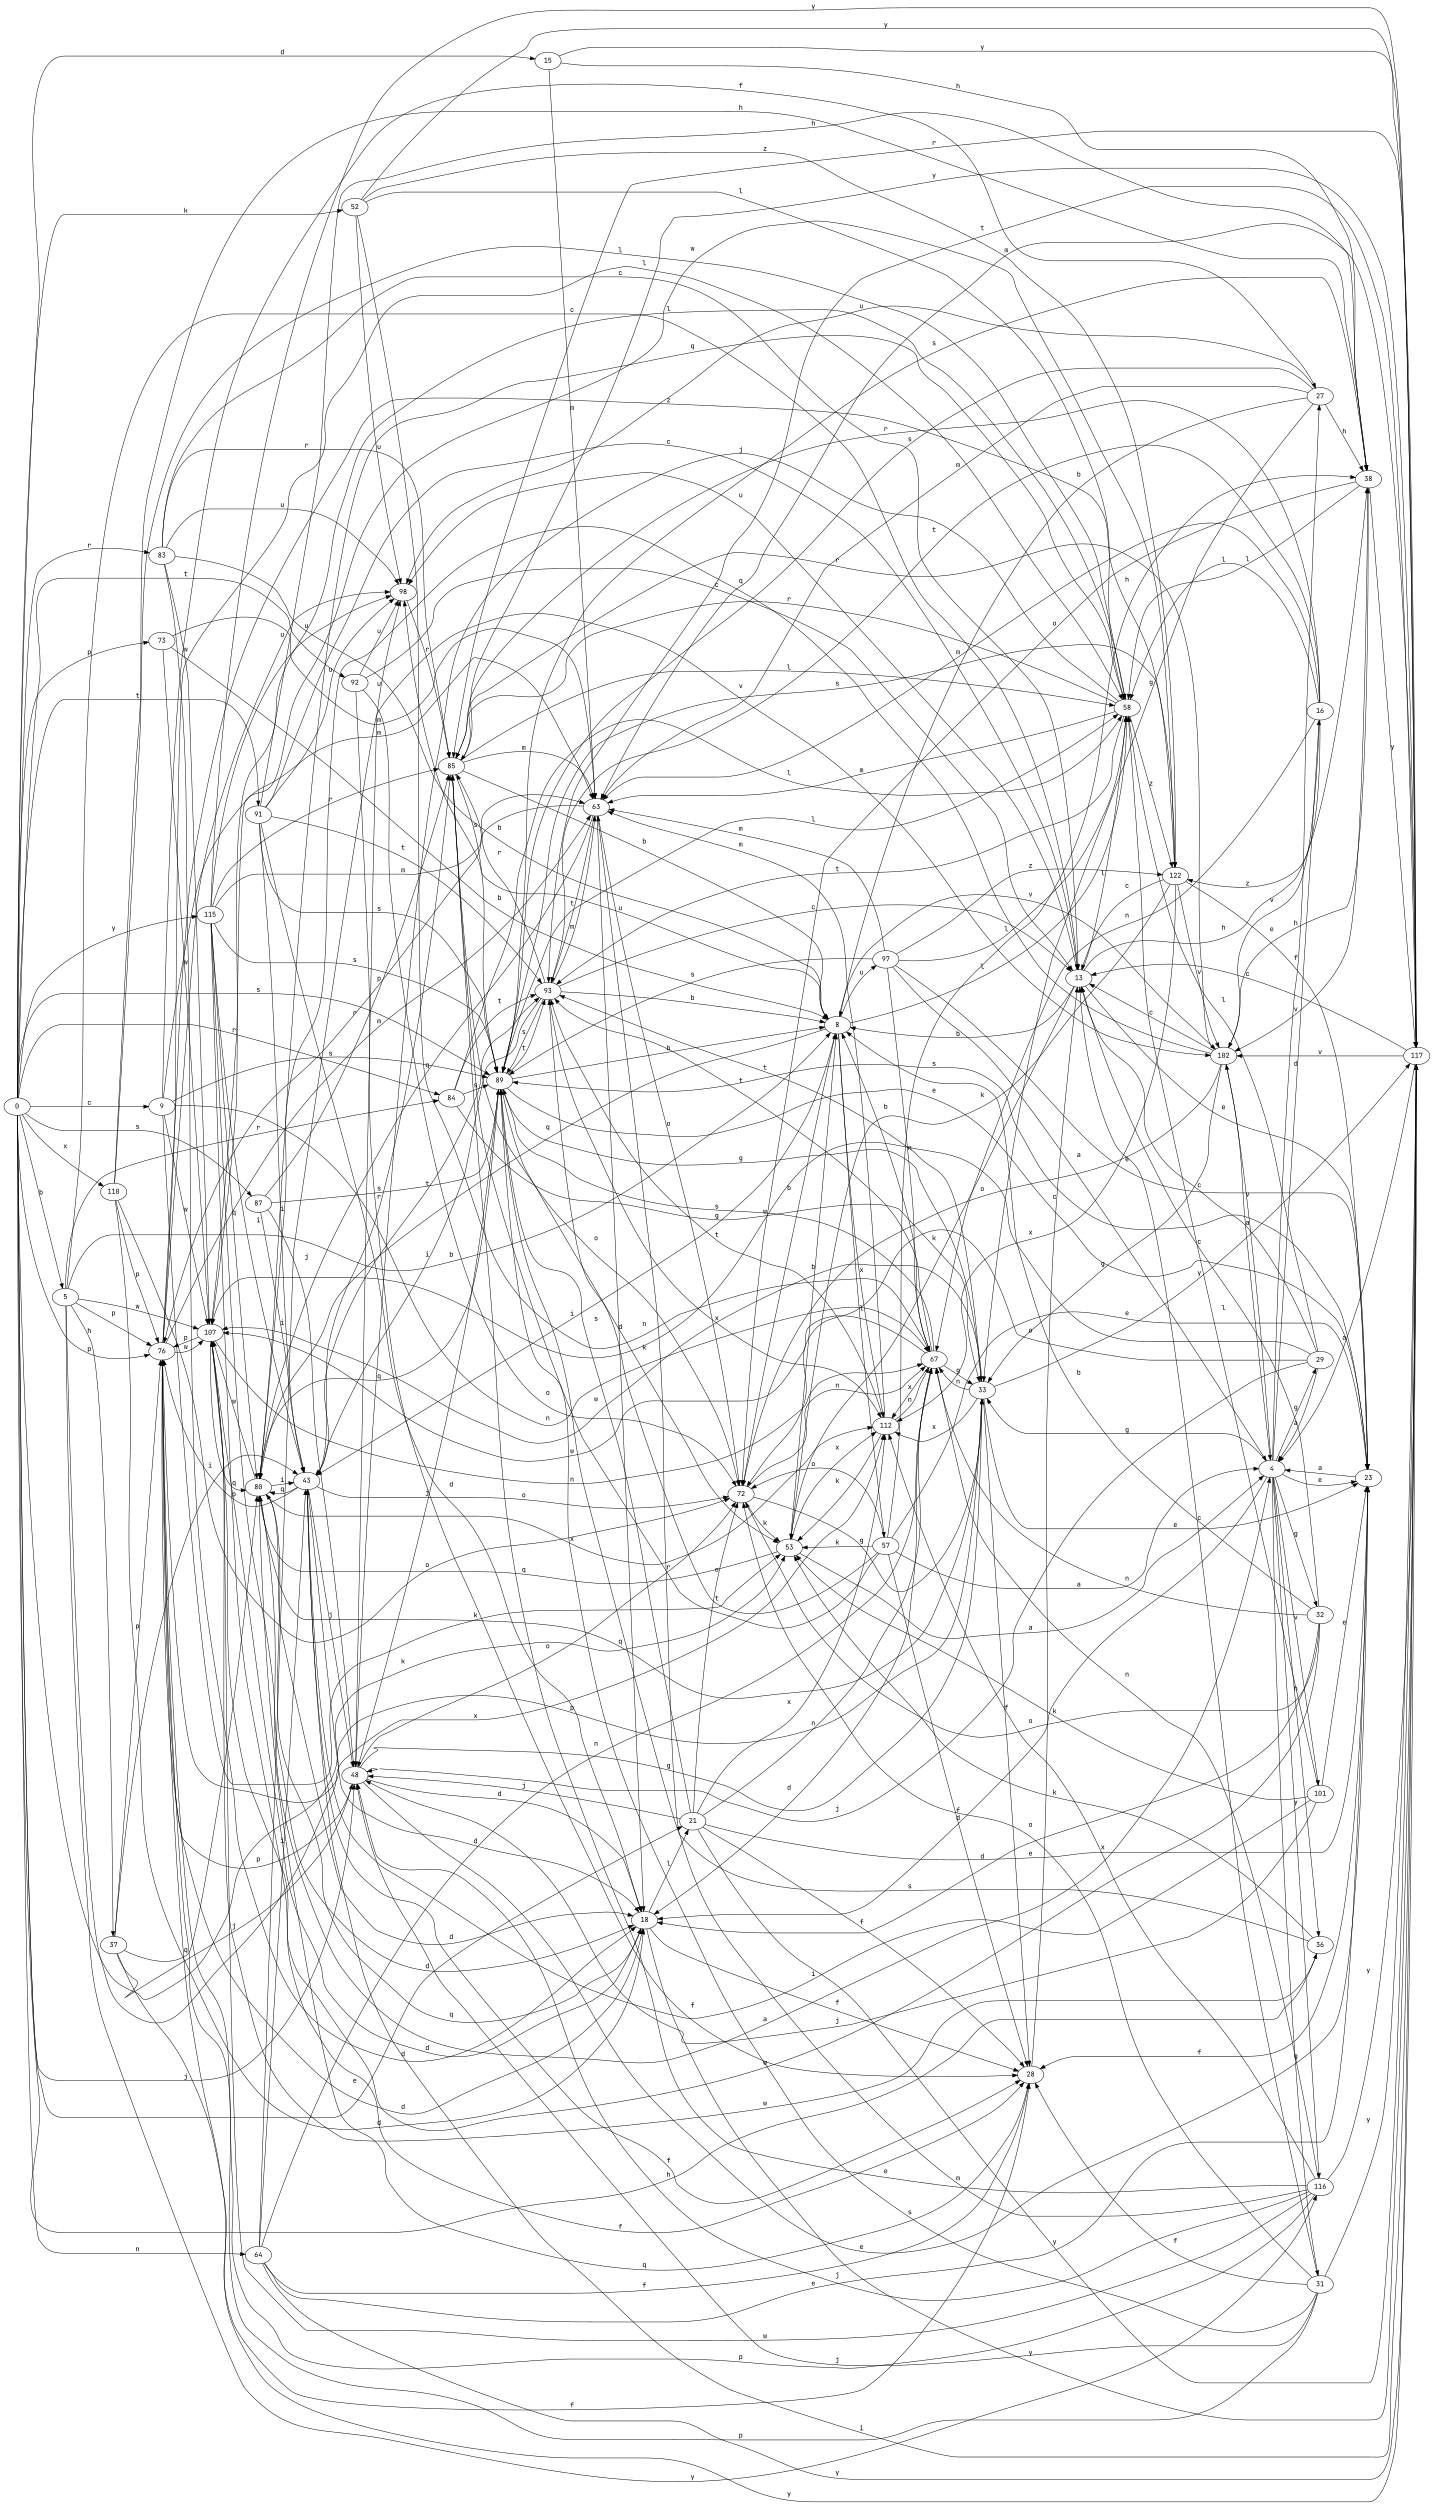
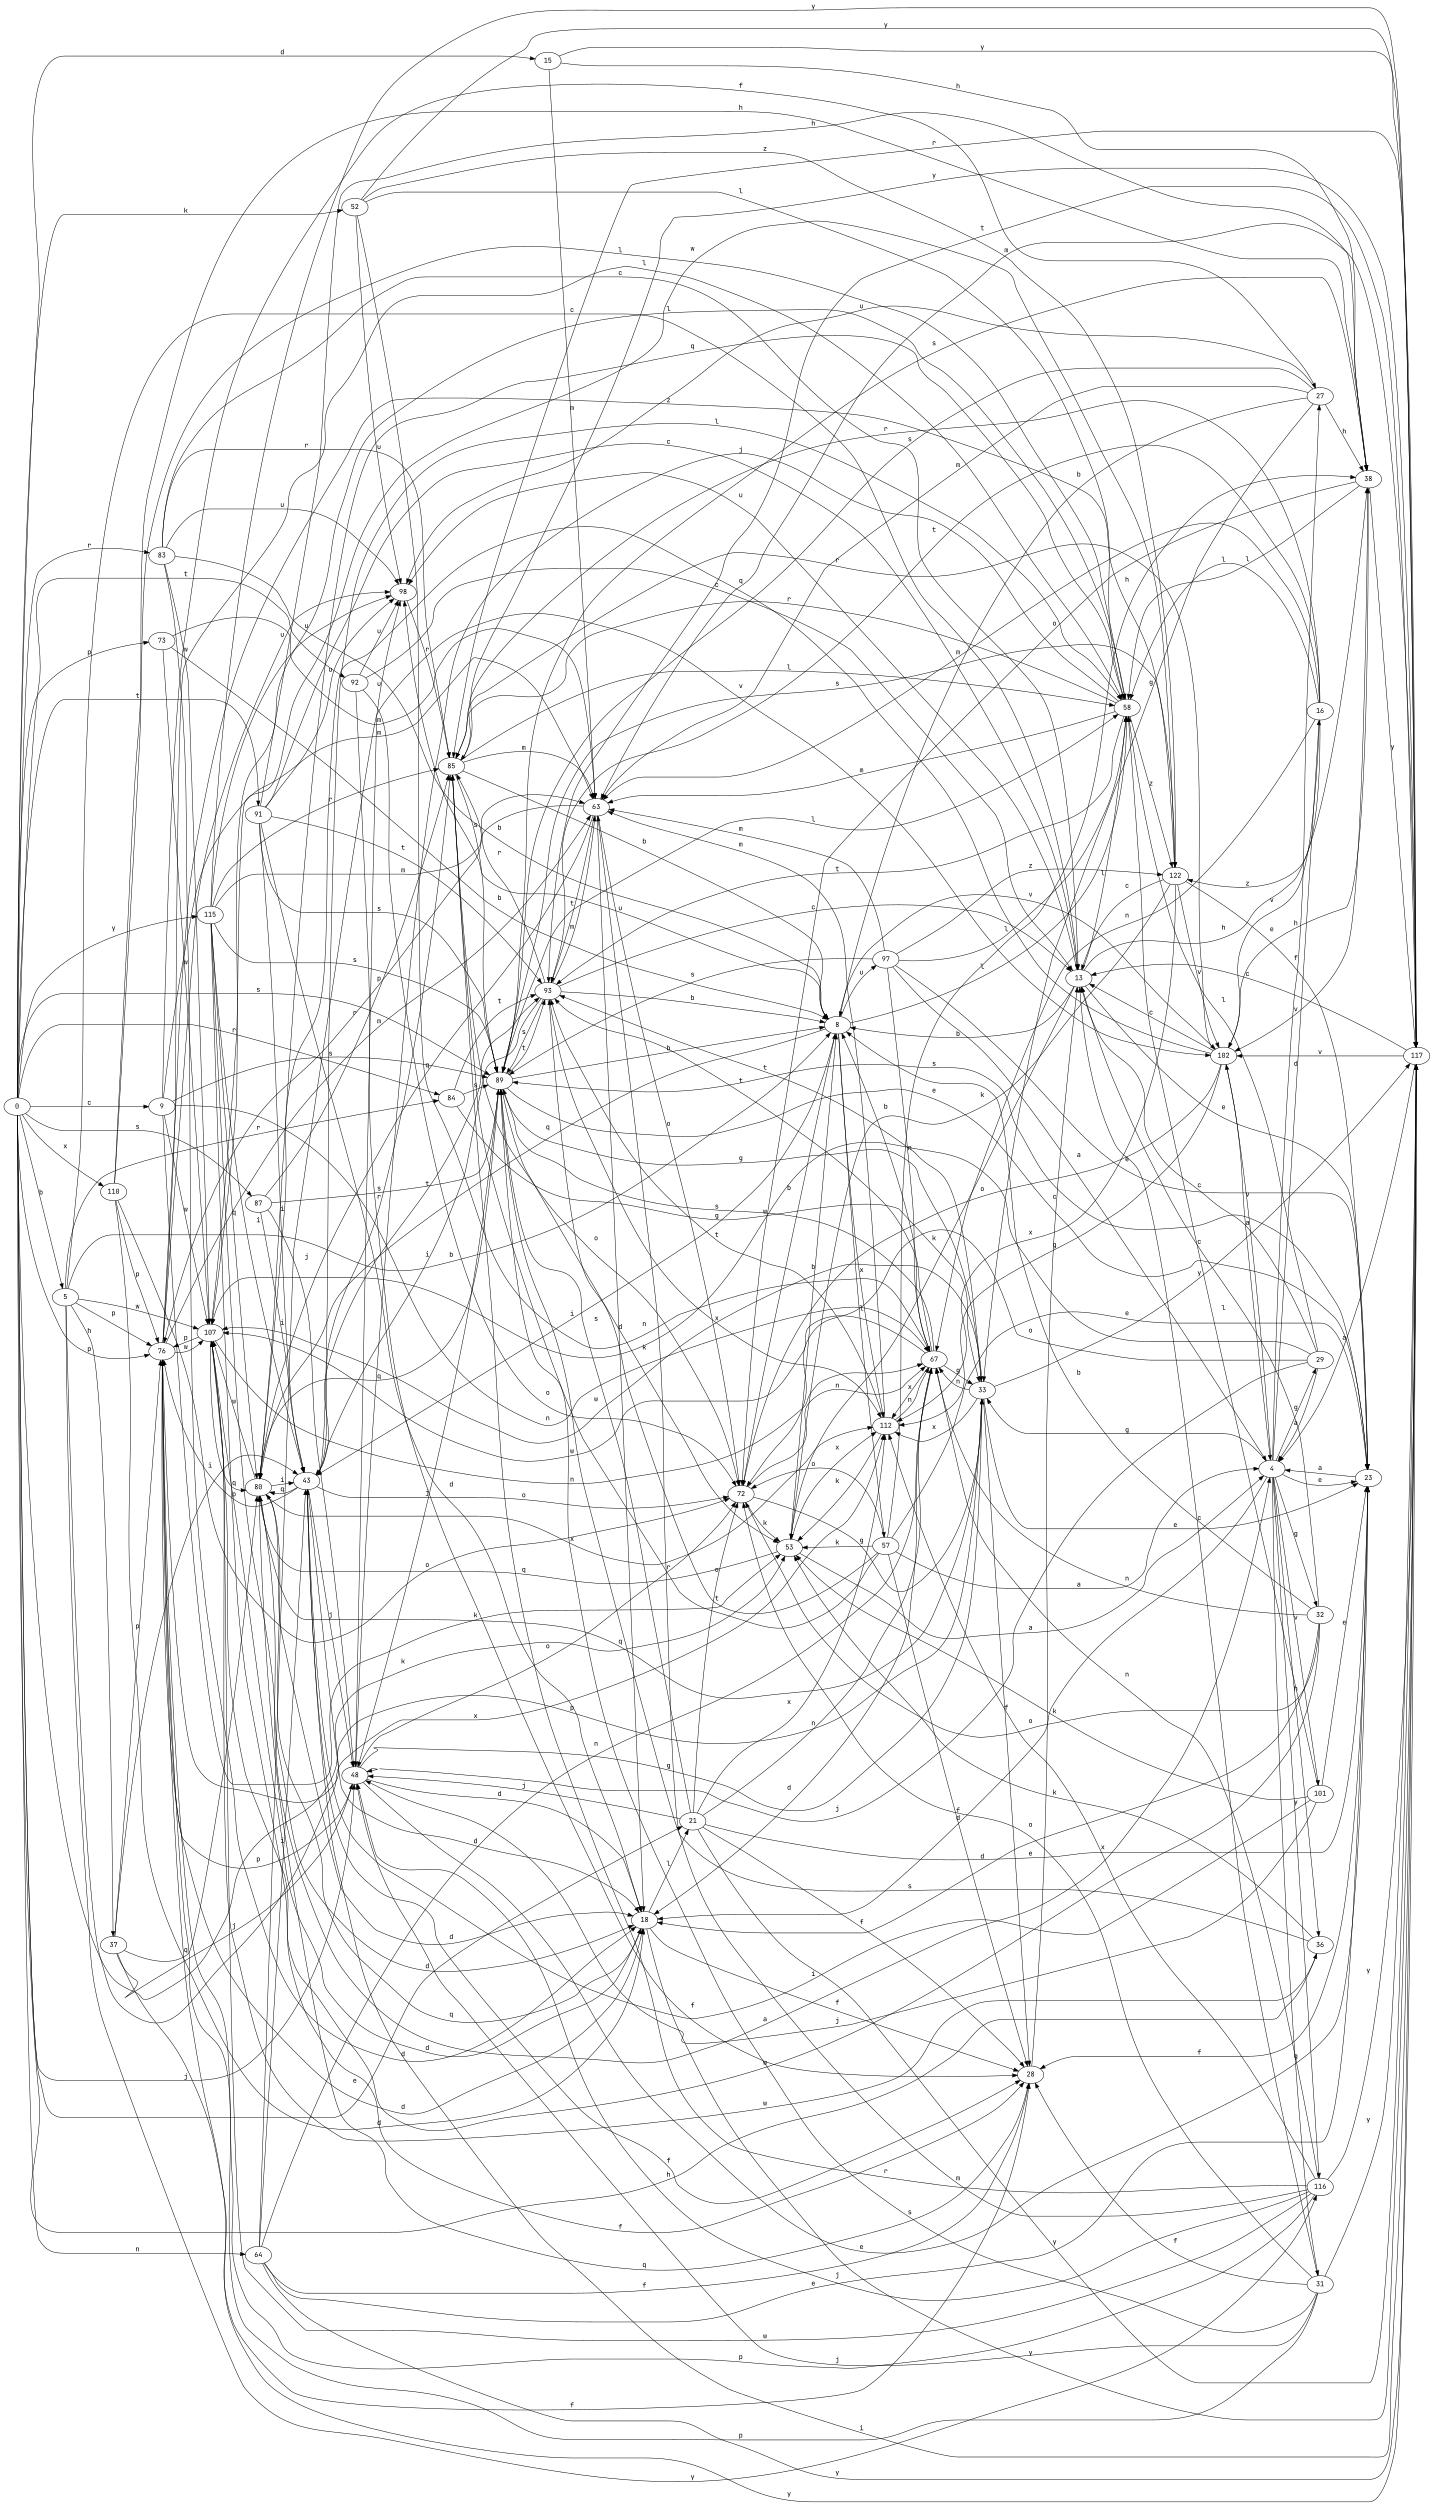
edge "84" -> "58": now "43" -> "58"
edge "102" -> "33": now "102" -> "112"
edge "116" -> "85": label "e" -> "r"
